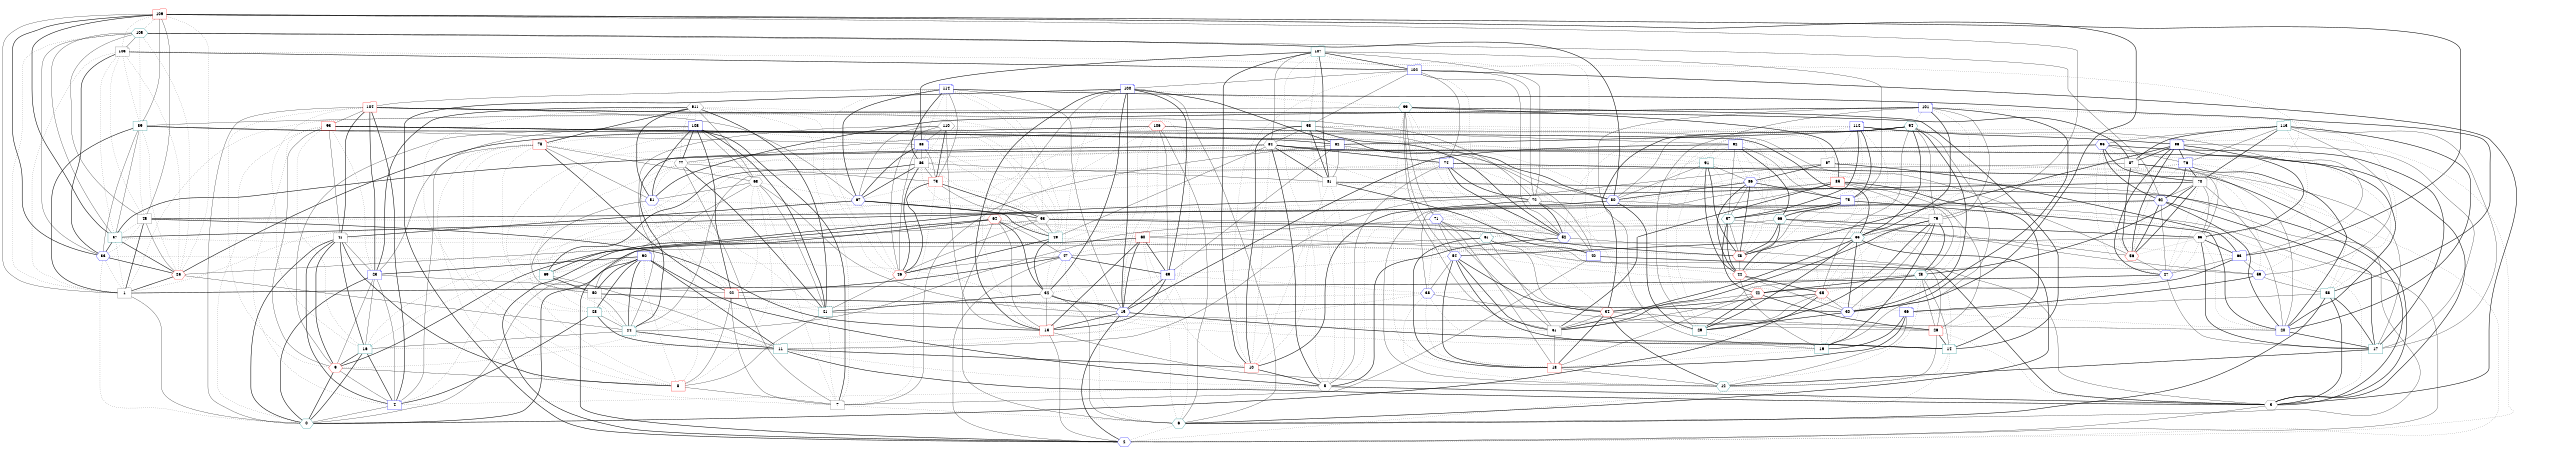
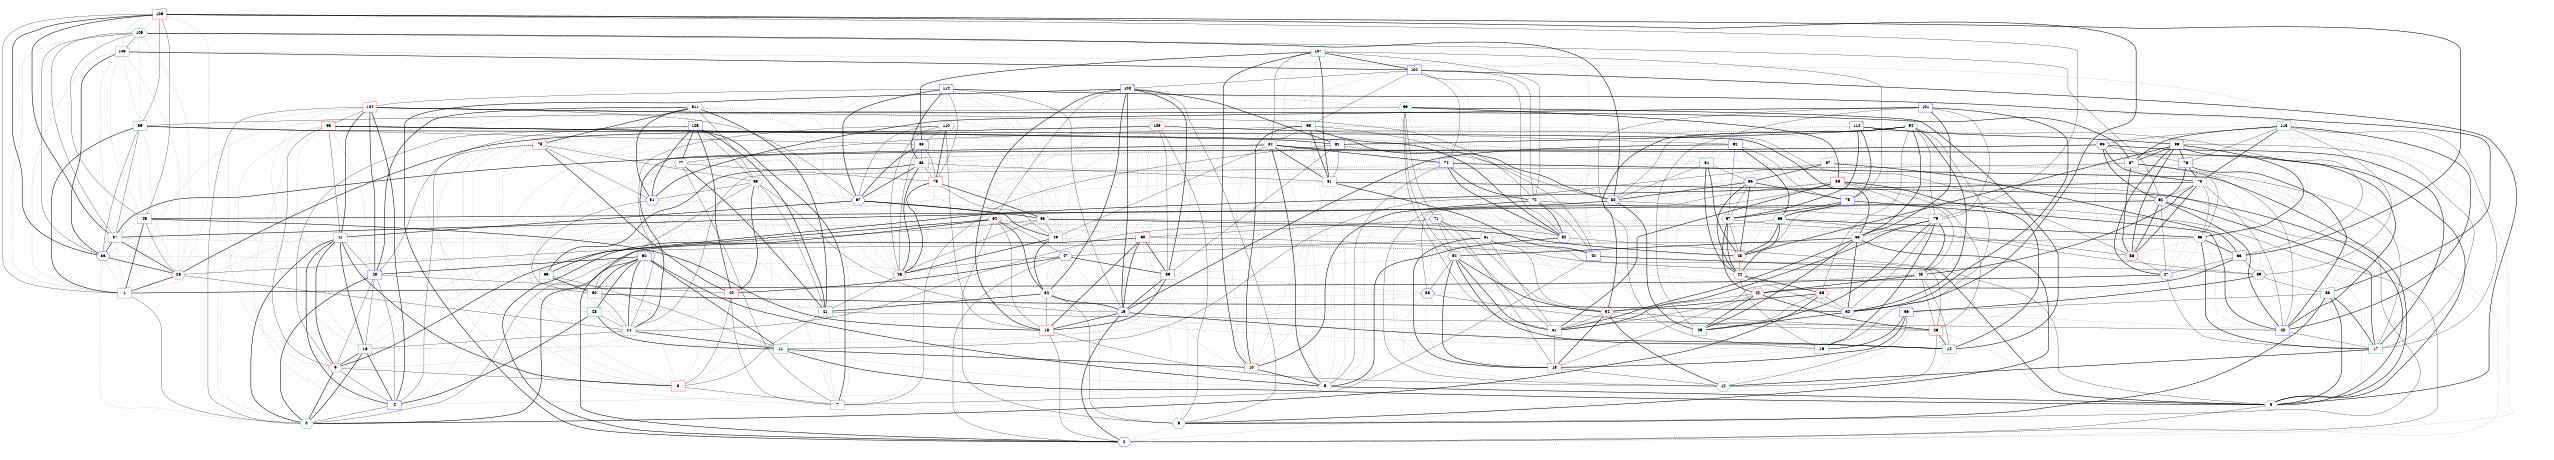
edge "68" -- "22": style dotted -> bold
edge "20" -- "17": style bold -> solid
